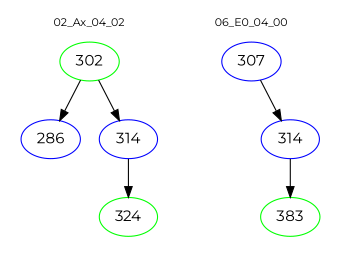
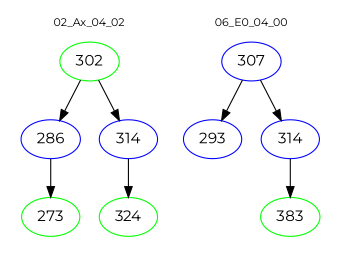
node "293": added
node "273": added
